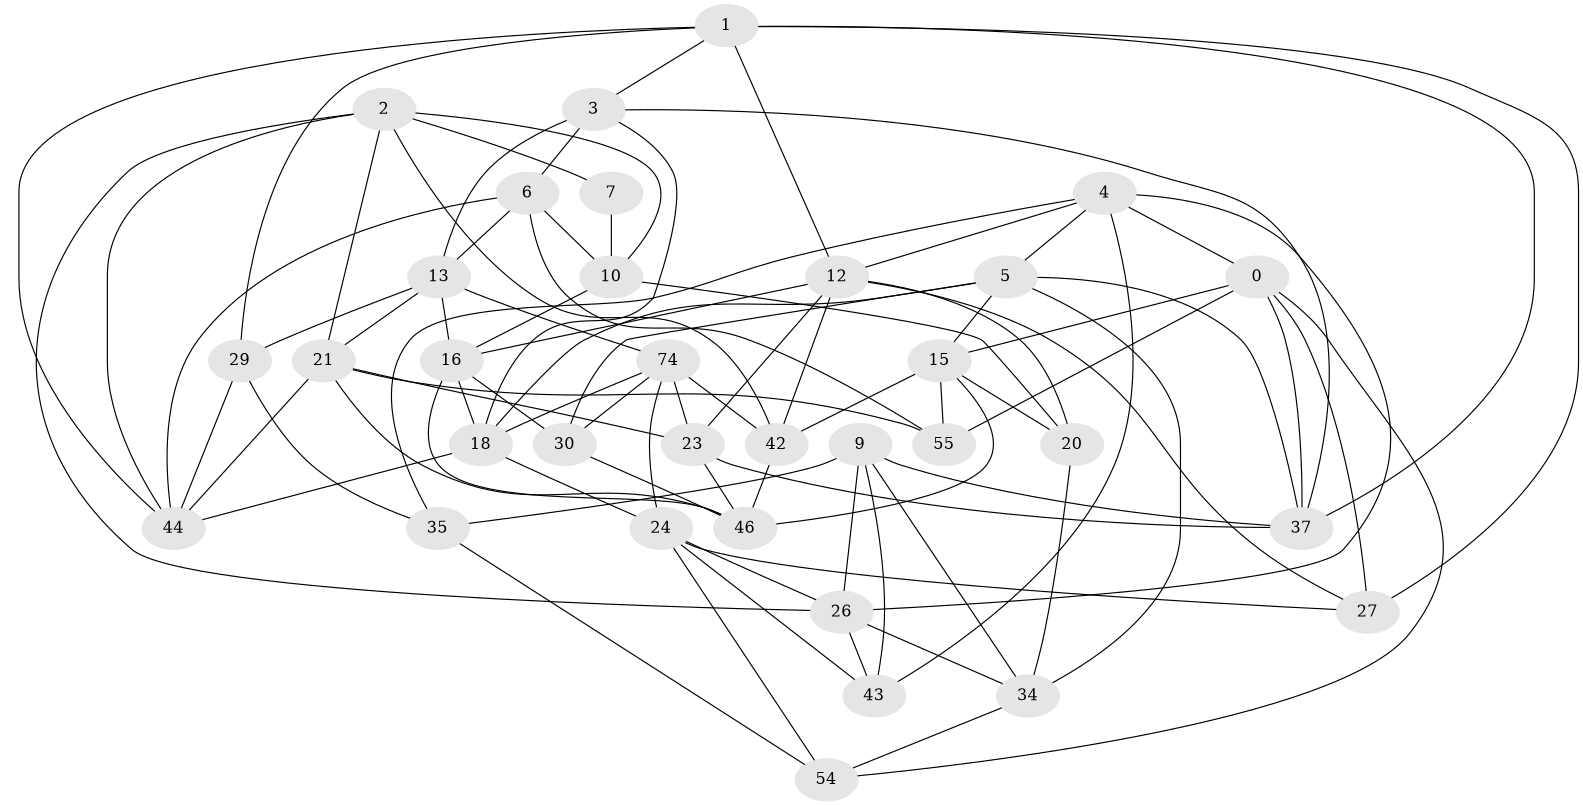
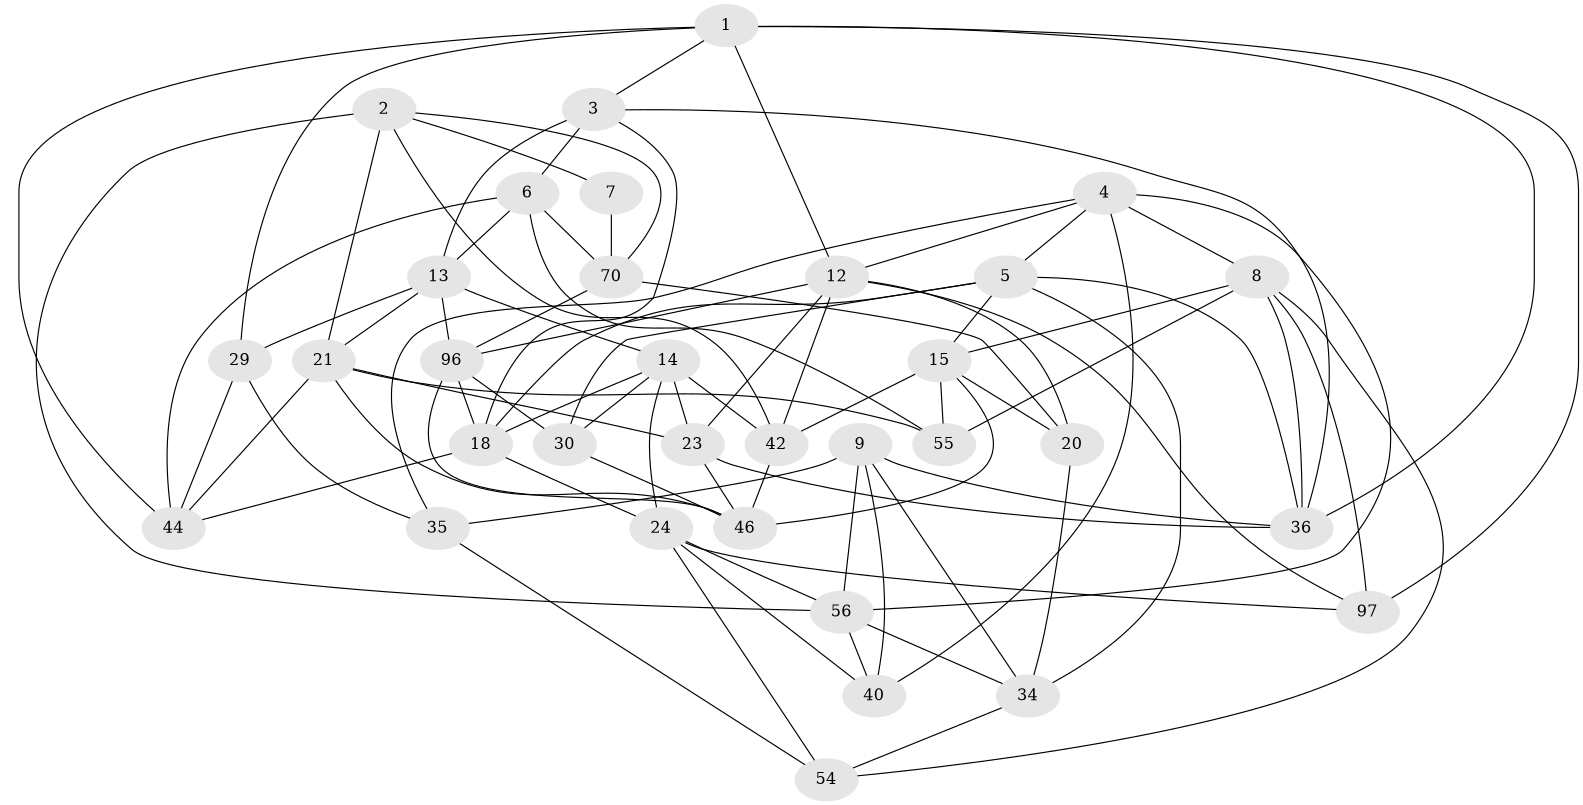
edge "2" -- "44": removed
node "10": label "10" -> "70"
node "0": label "0" -> "8"
node "16": label "16" -> "96"
node "74": label "74" -> "14"
node "37": label "37" -> "36"
node "26": label "26" -> "56"
node "27": label "27" -> "97"
node "43": label "43" -> "40"
